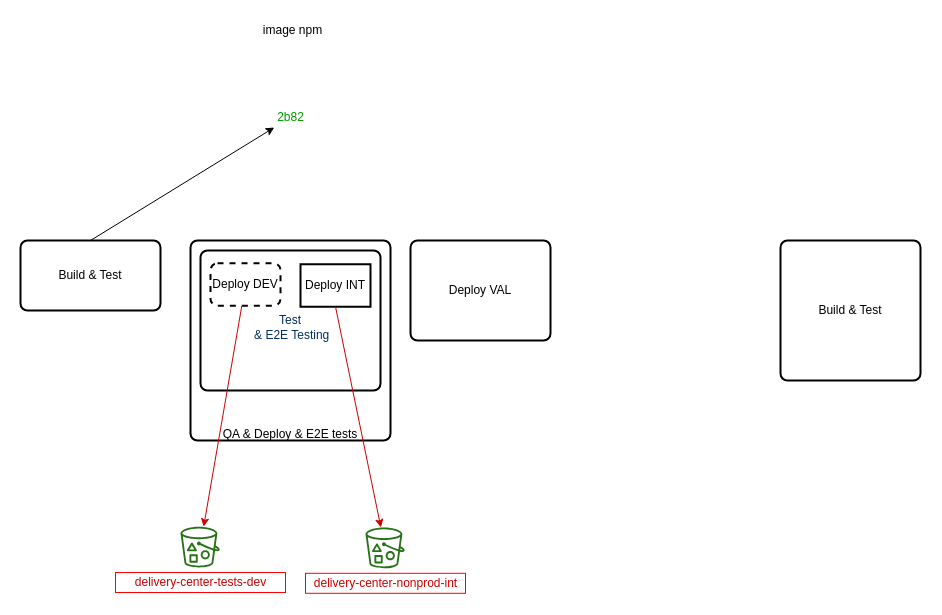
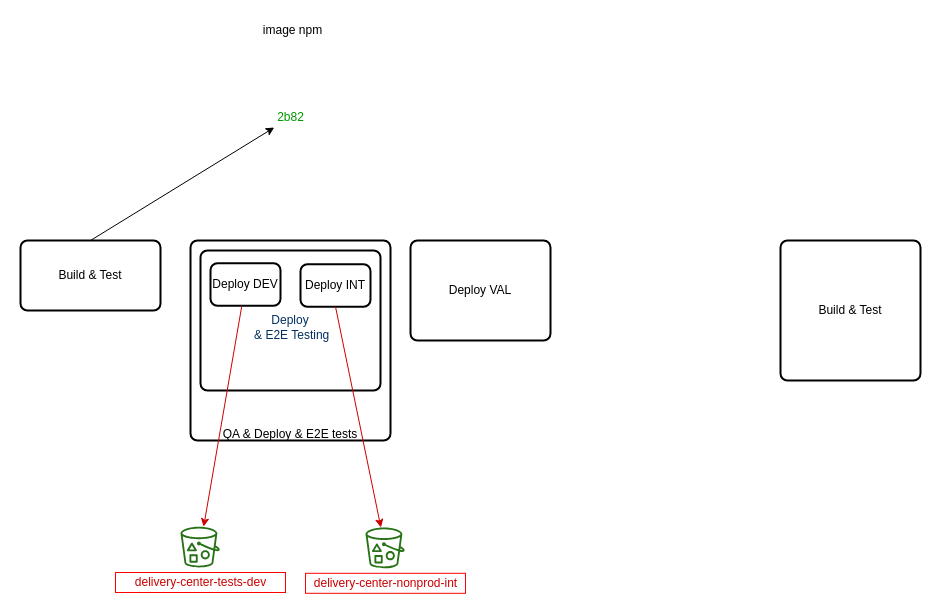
node "Deploy DEV": style dashed -> solid
node "Deploy INT": shape rectangle -> rounded rectangle
node "Test & E2E Testing": label "Test & E2E Testing" -> "Deploy & E2E Testing"
